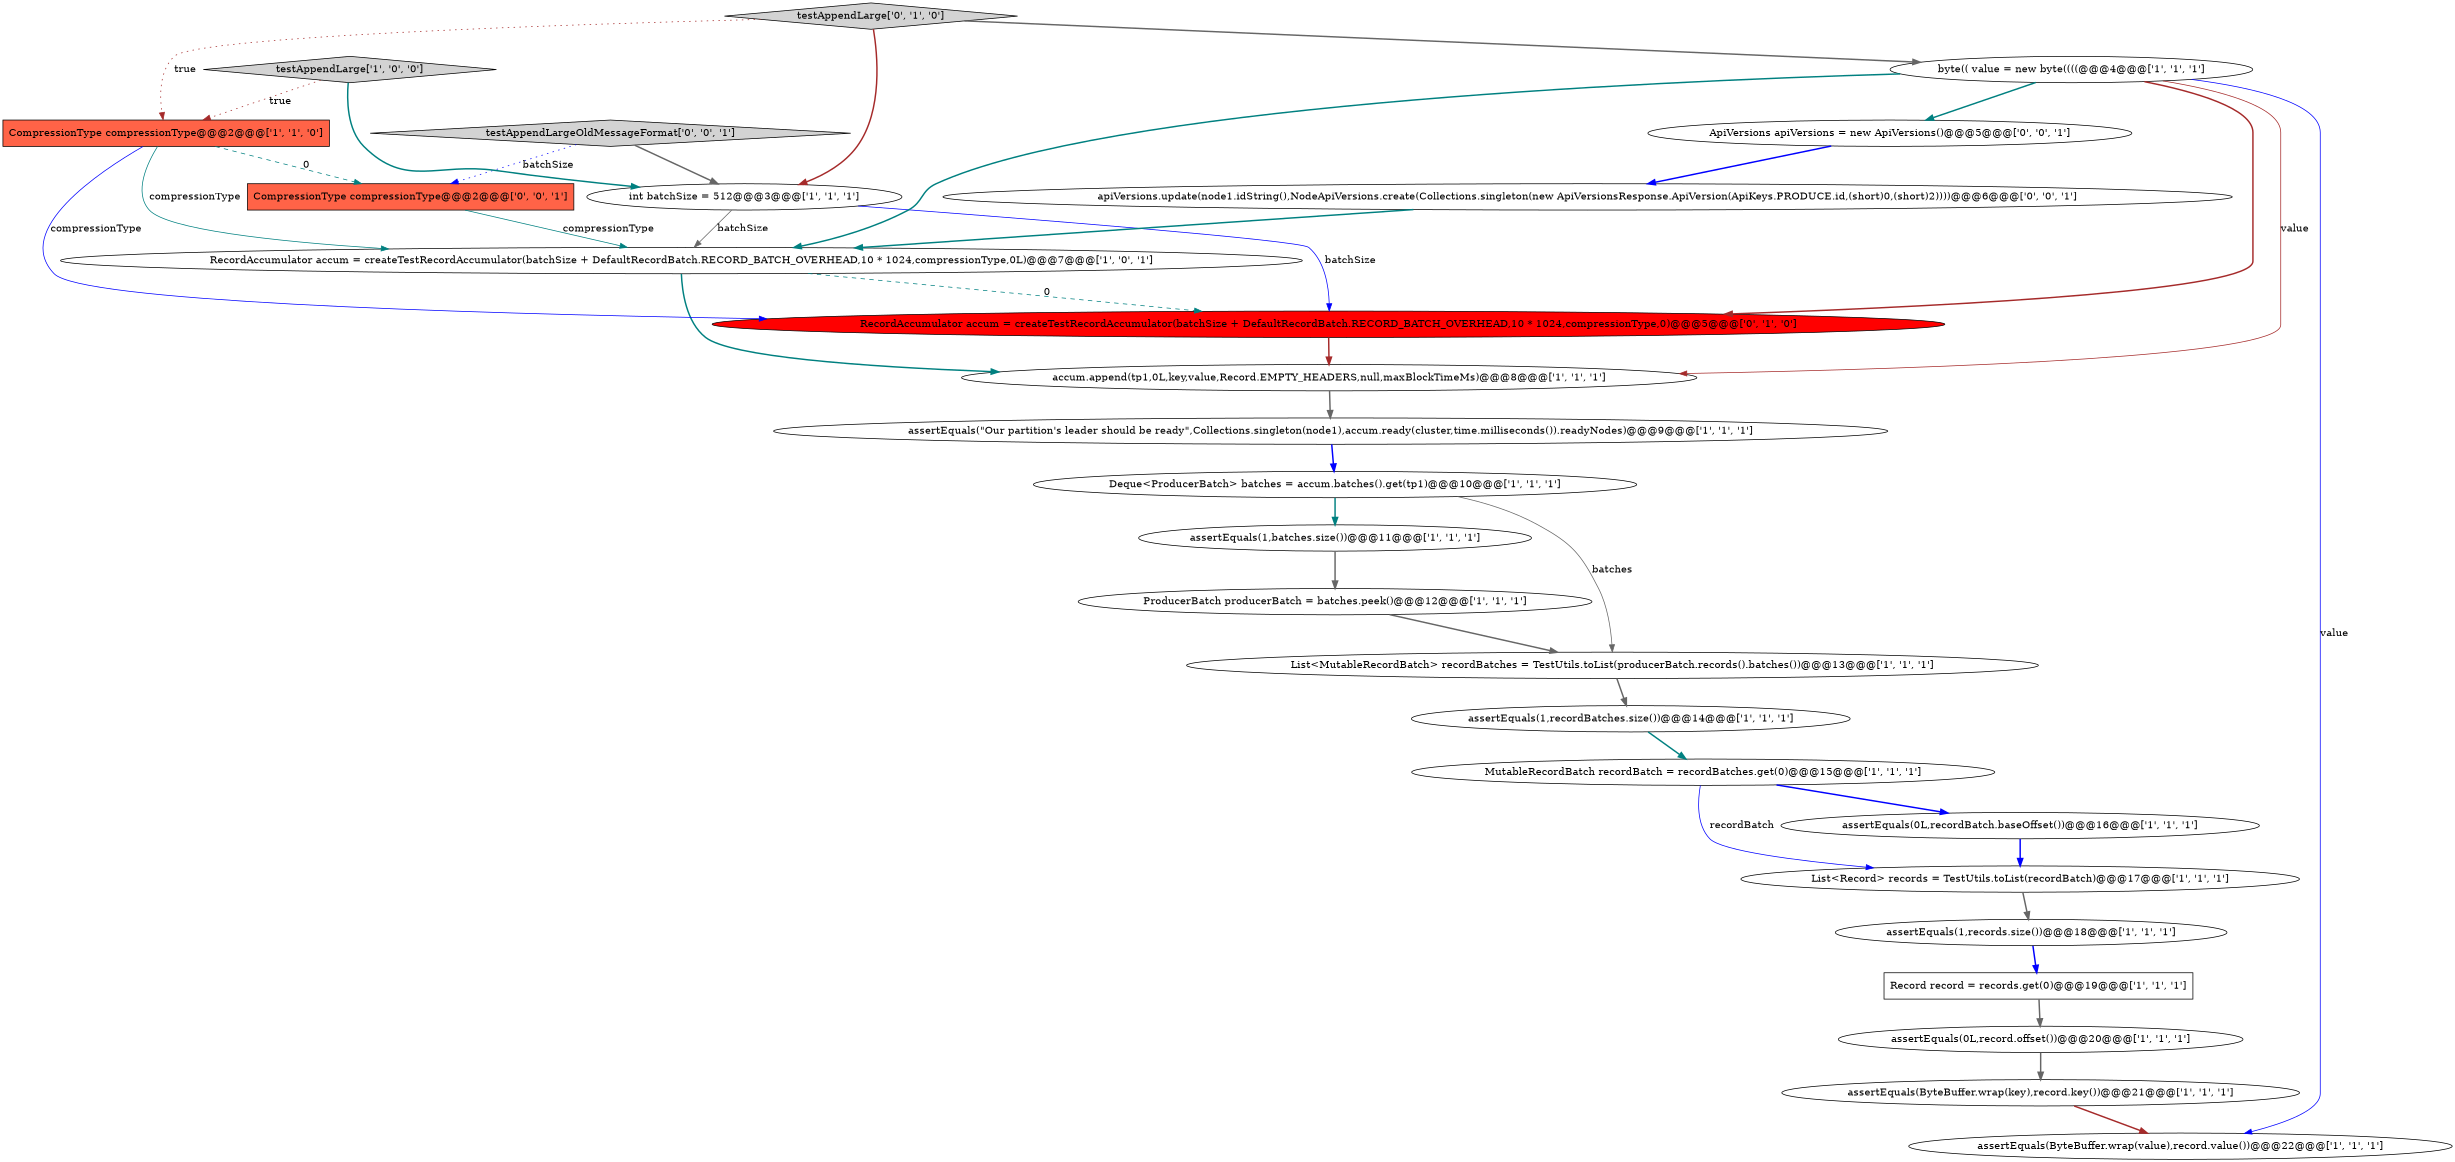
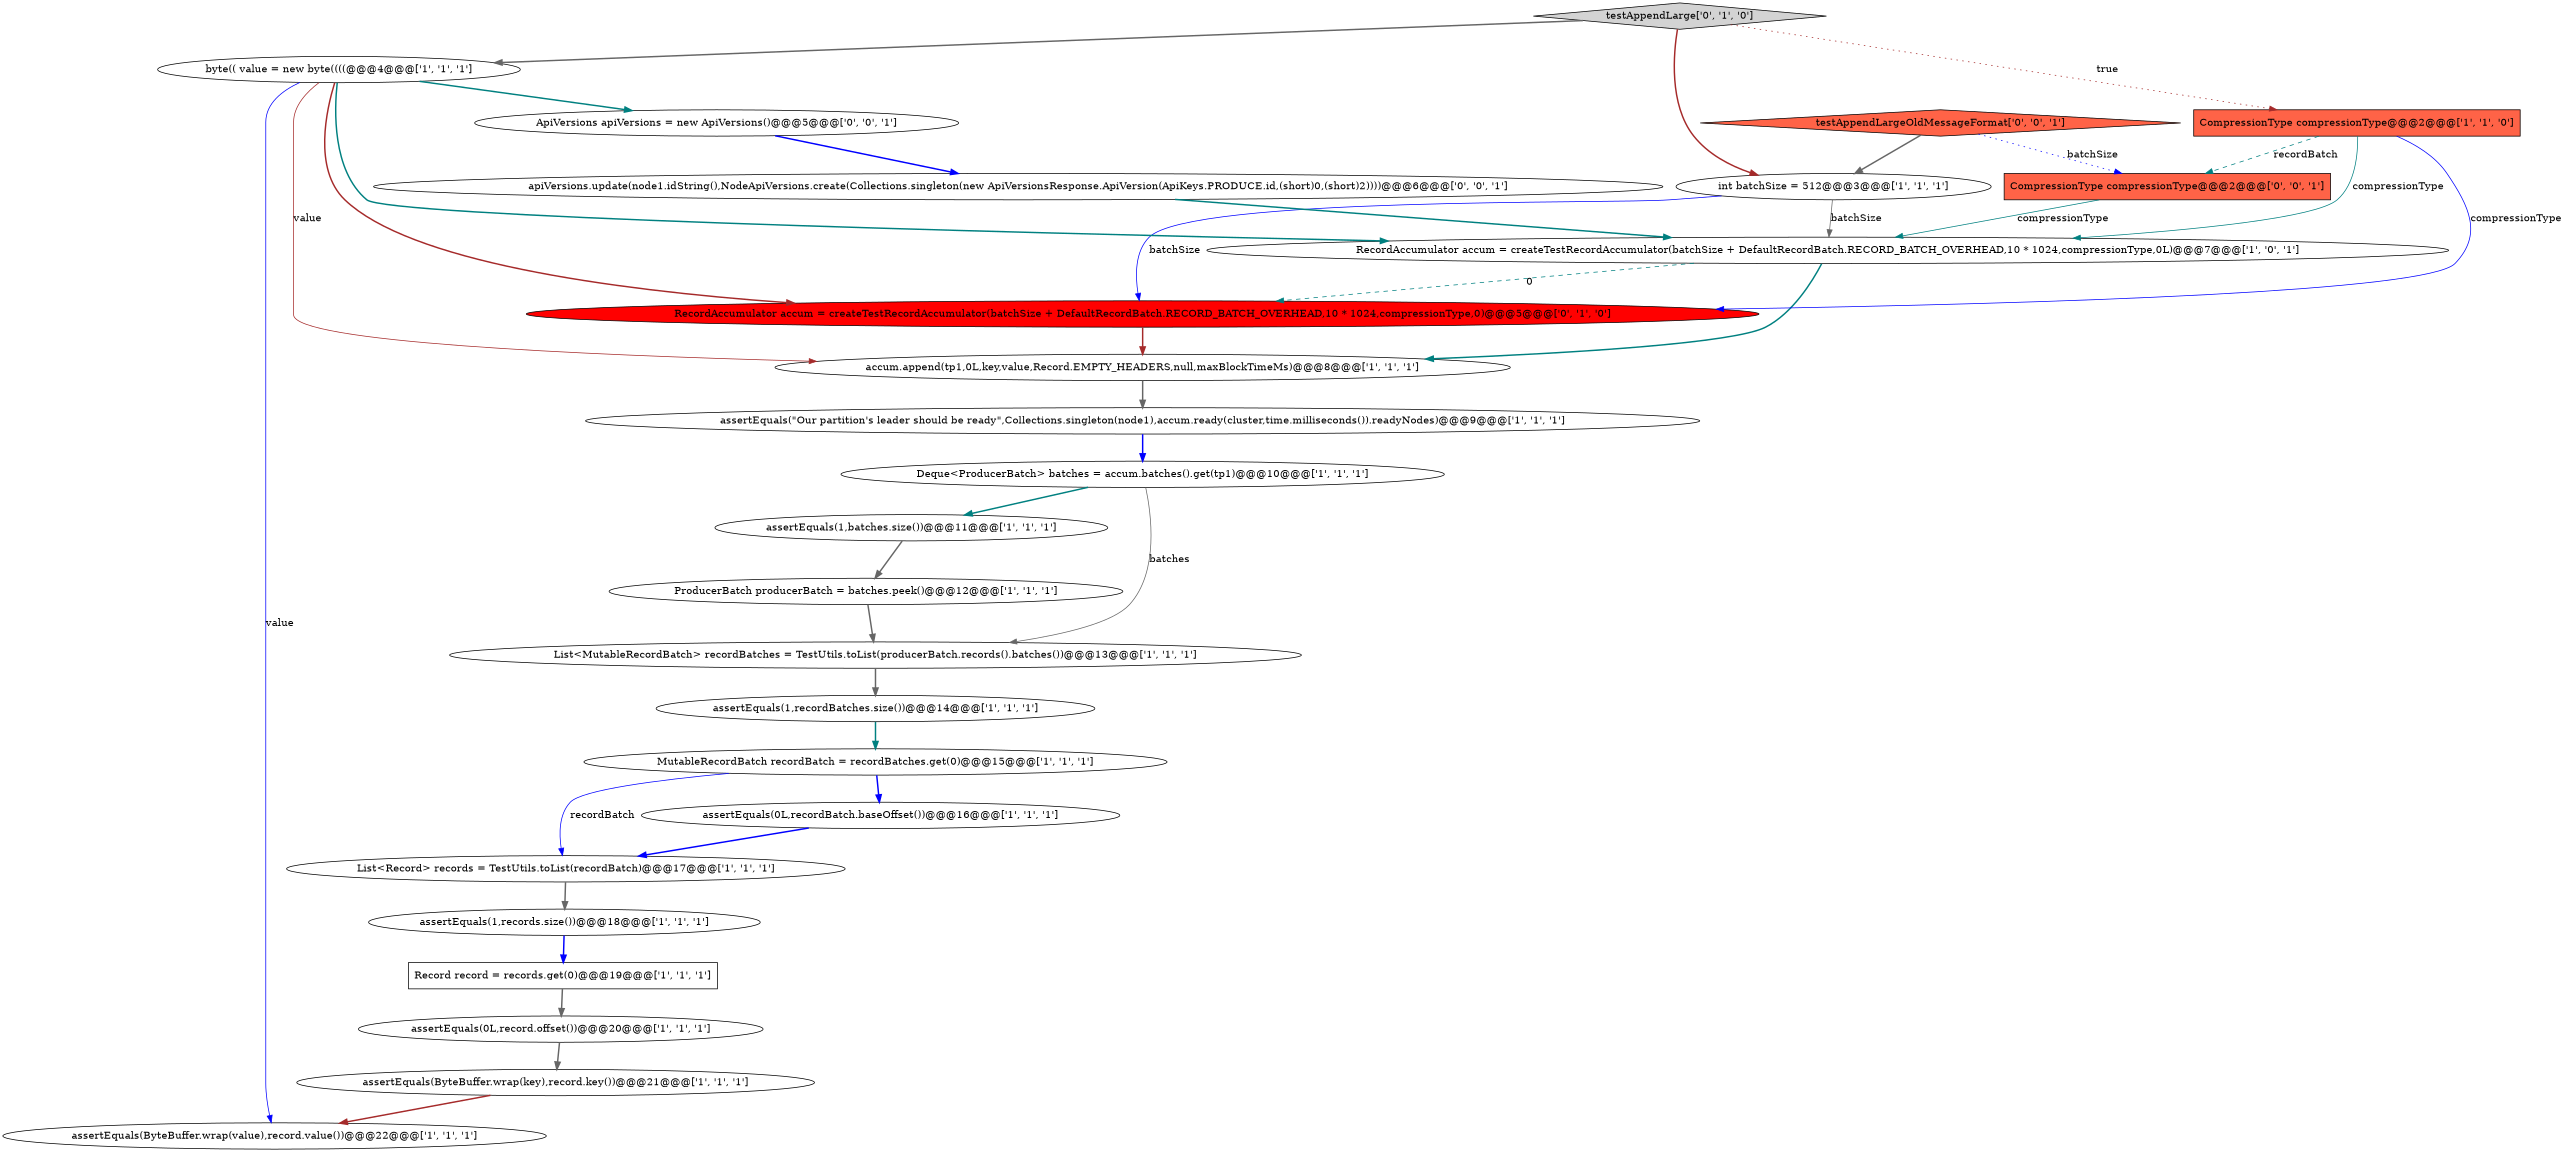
node "testAppendLarge['1', '0', '0']": removed
node "testAppendLargeOldMessageFormat['0', '0', '1']": fillcolor lightgray -> tomato
edge "CompressionType compressionType@@@2@@@['1', '1', '0']" -> "CompressionType compressionType@@@2@@@['0', '0', '1']": label "0" -> "recordBatch"
